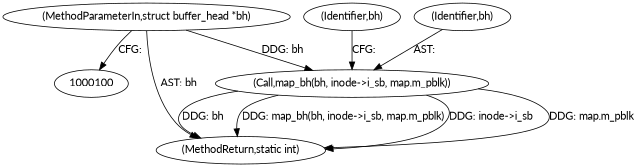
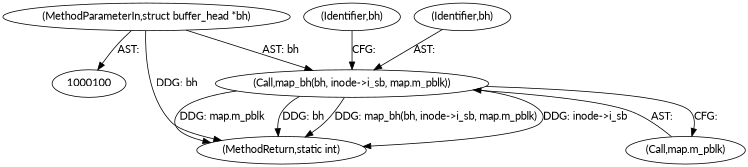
edge "(MethodParameterIn,struct buffer_head *bh)" -> "1000100": label "CFG: " -> "AST: "
edge "(MethodParameterIn,struct buffer_head *bh)" -> "(Call,map_bh(bh, inode->i_sb, map.m_pblk))": label "DDG: bh" -> "AST: bh"
edge "(MethodParameterIn,struct buffer_head *bh)" -> "(MethodReturn,static int)": label "AST: bh" -> "DDG: bh"
node "(Call,map.m_pblk)": added
